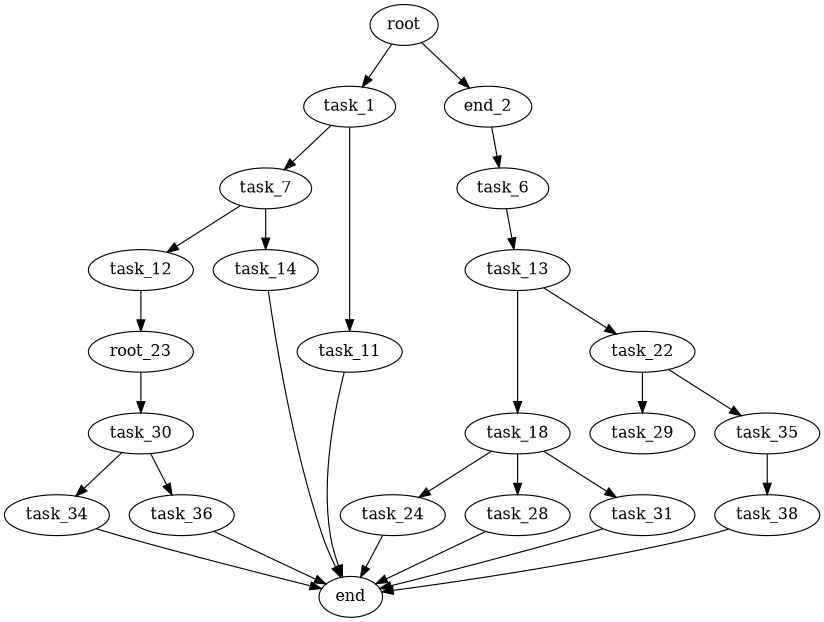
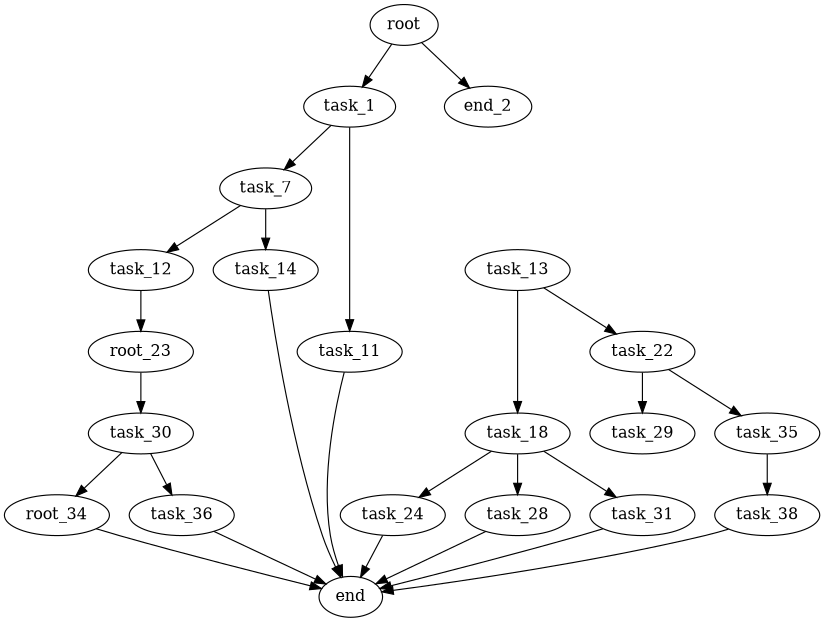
node "task_6": removed
node "task_34": label "task_34" -> "root_34"
